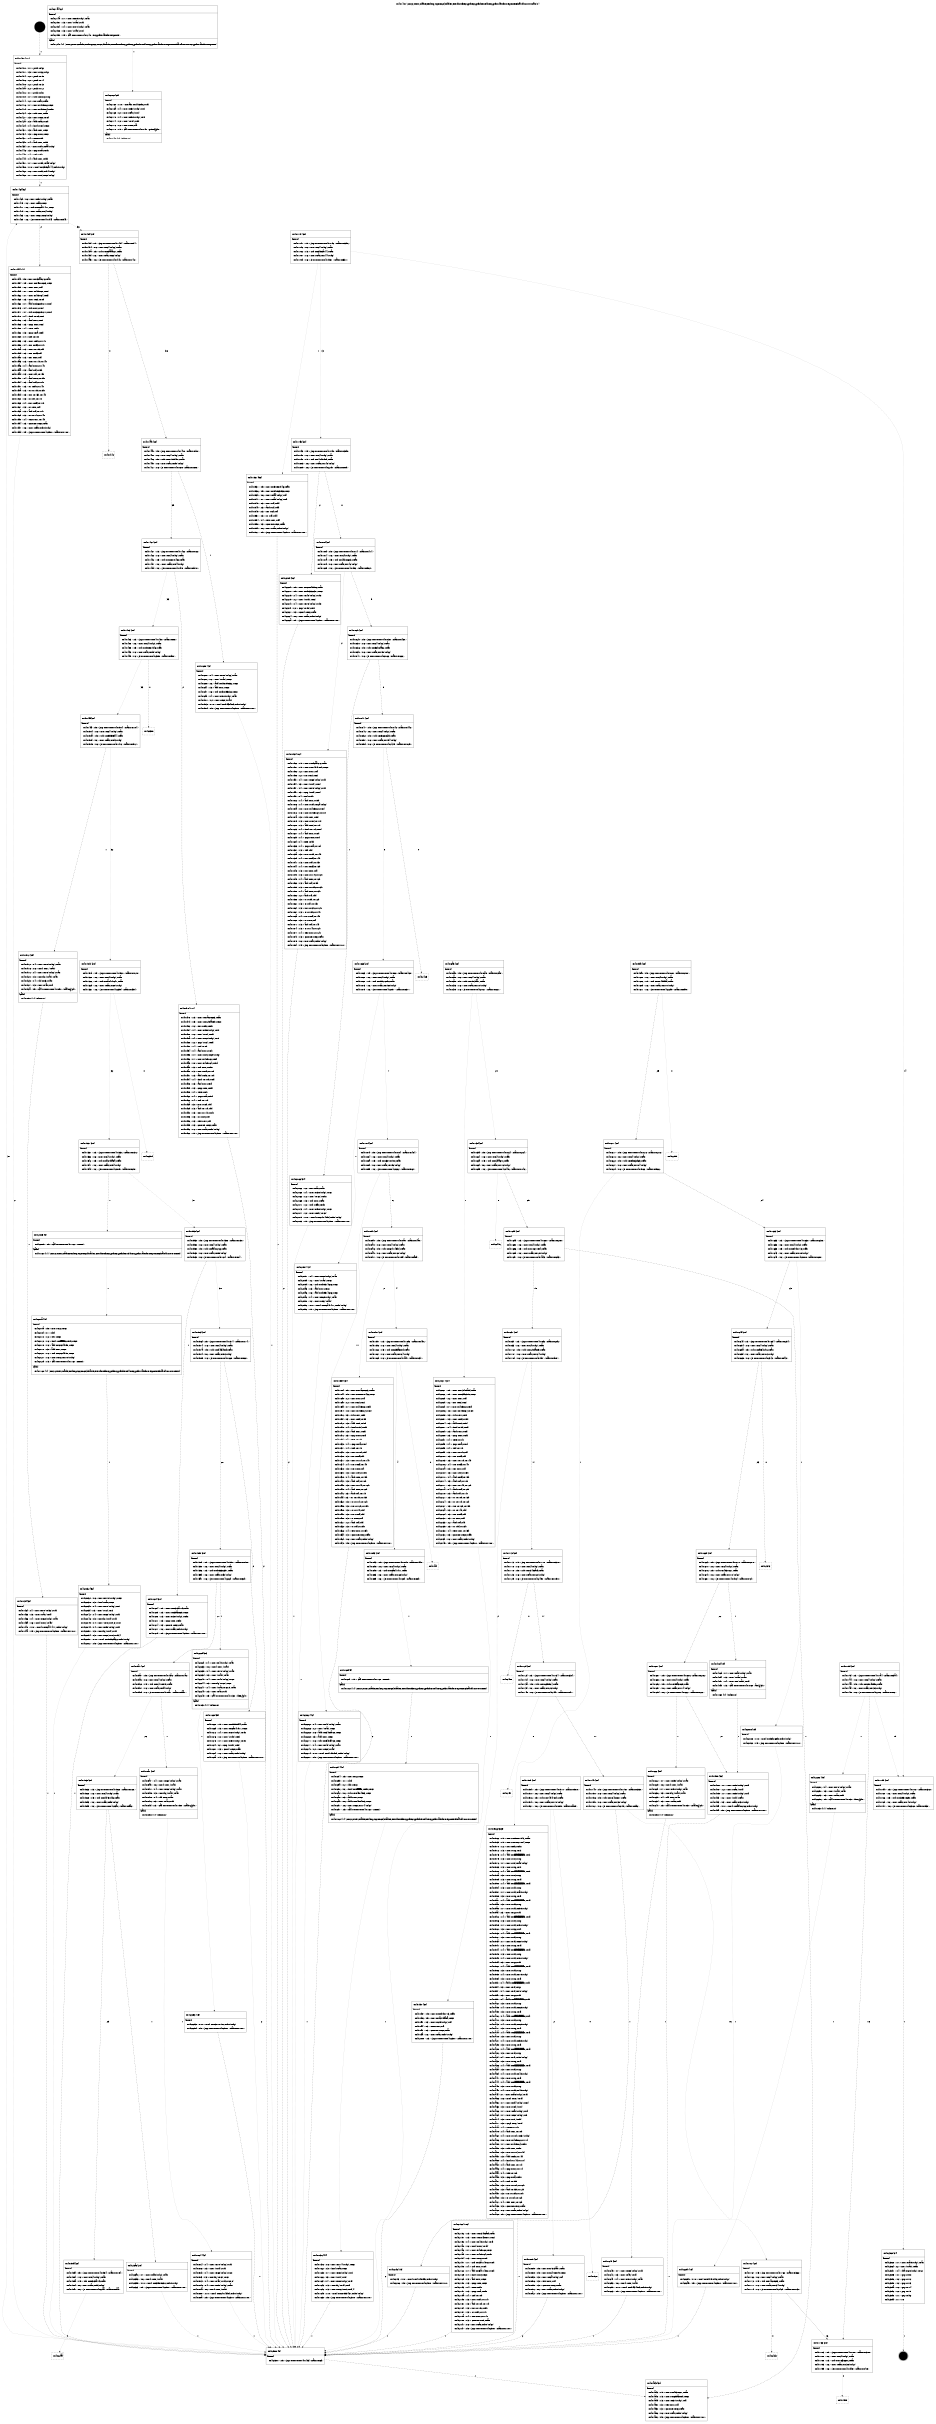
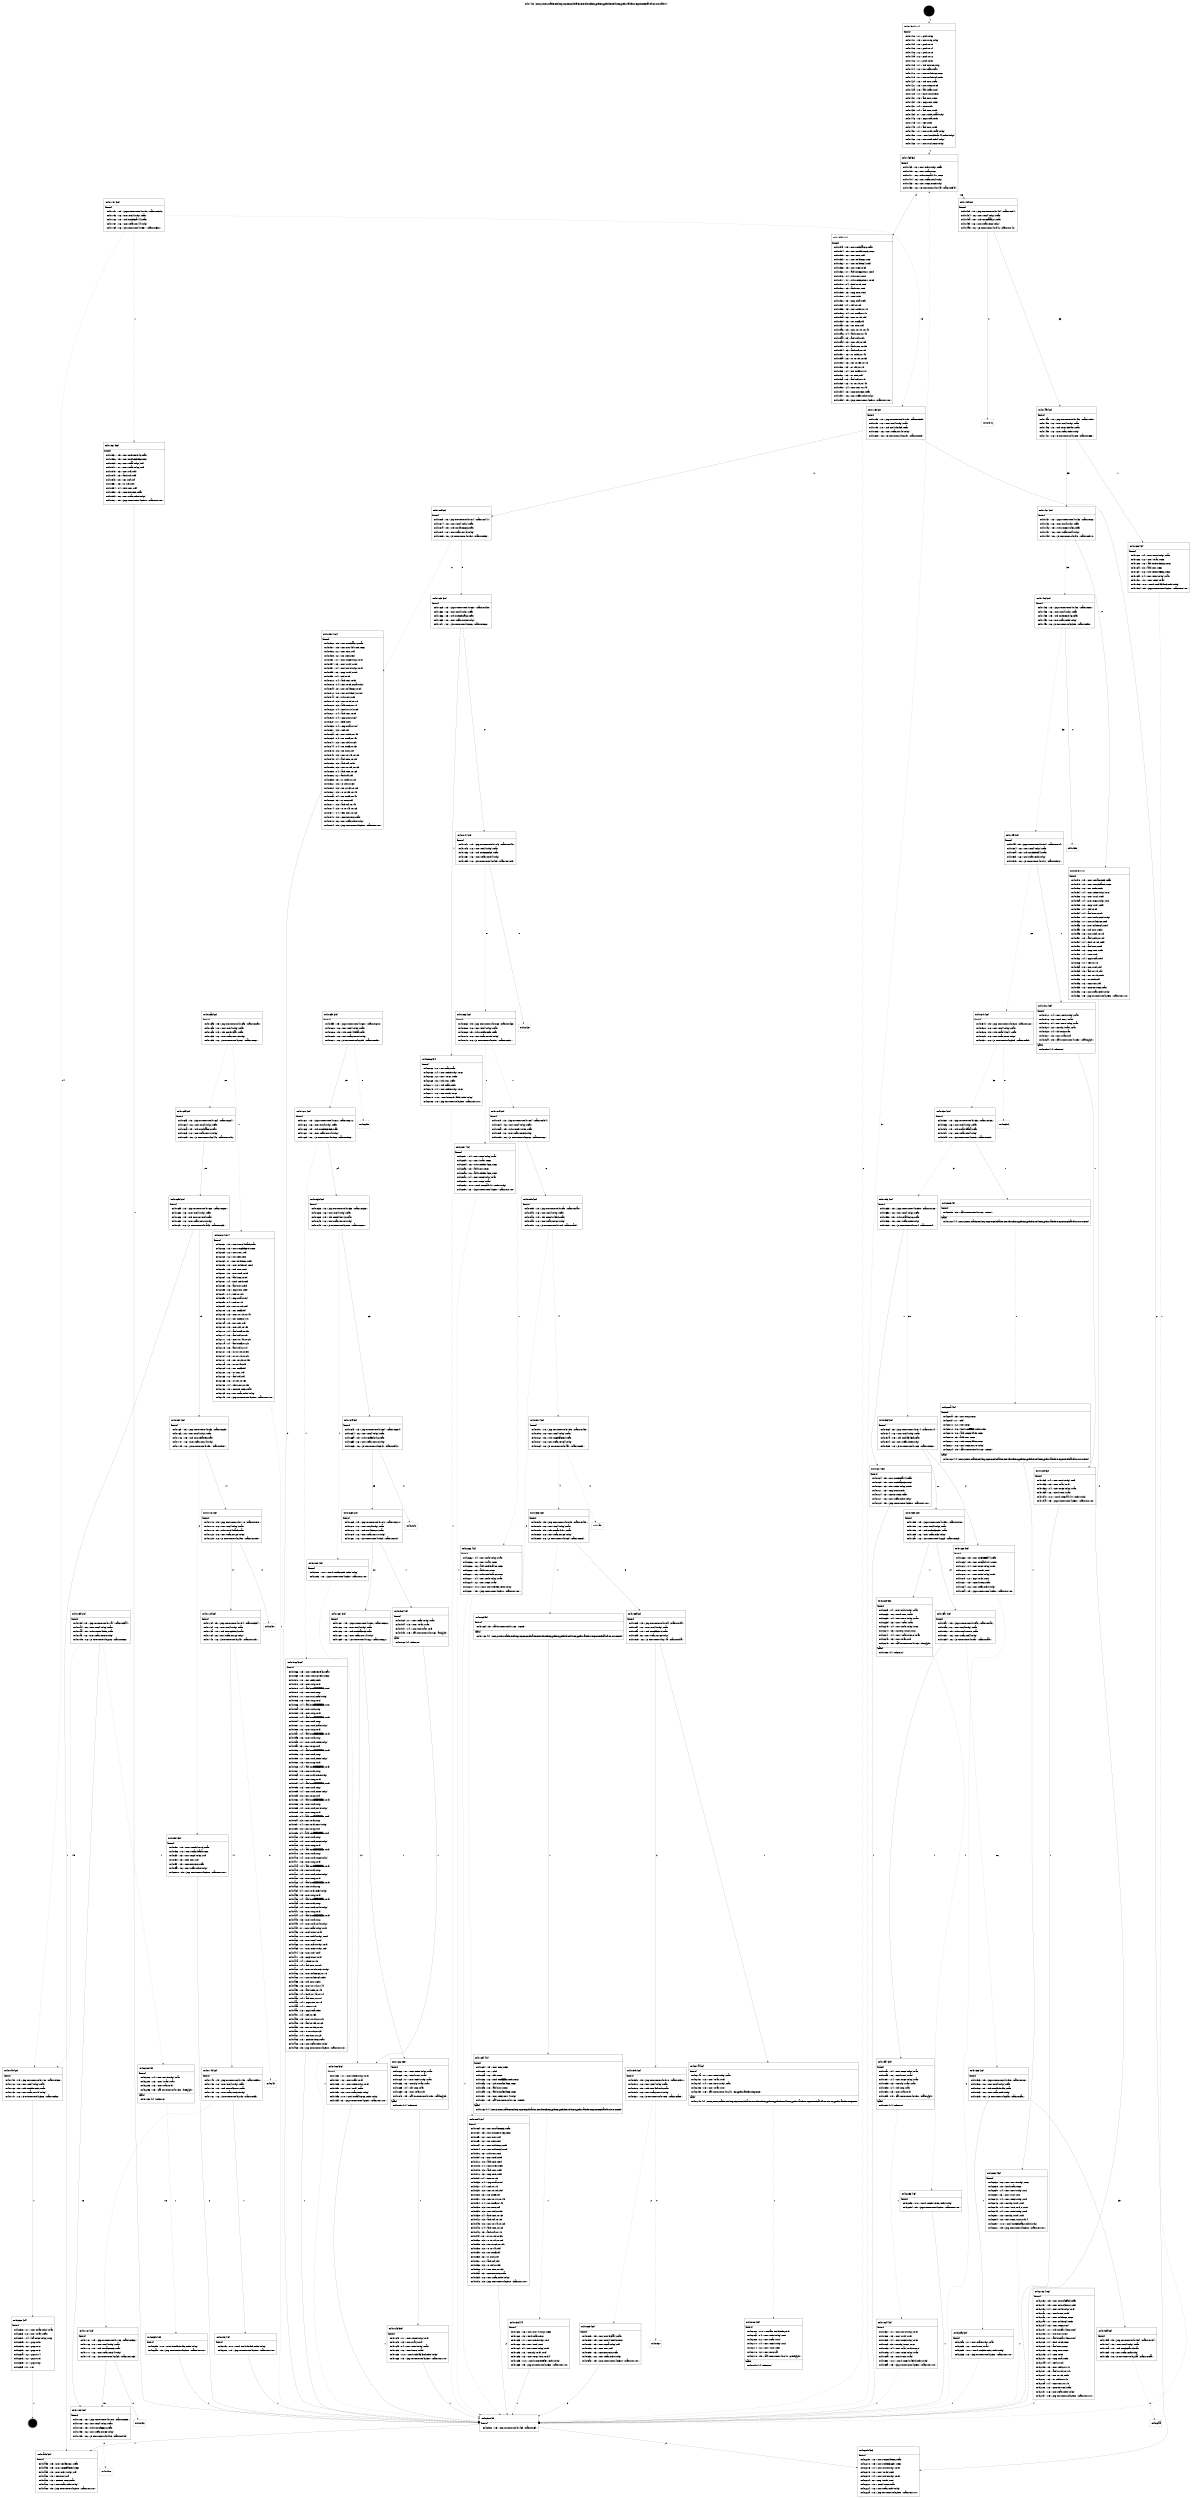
node "0x402446": removed
edge "0x40187f [28]" -> "0x402262 [42]": label " 11" -> " 1"
edge "0x40220b [36]" -> "0x402500 [5]": reversed
node "0x4018ef [28]": added
